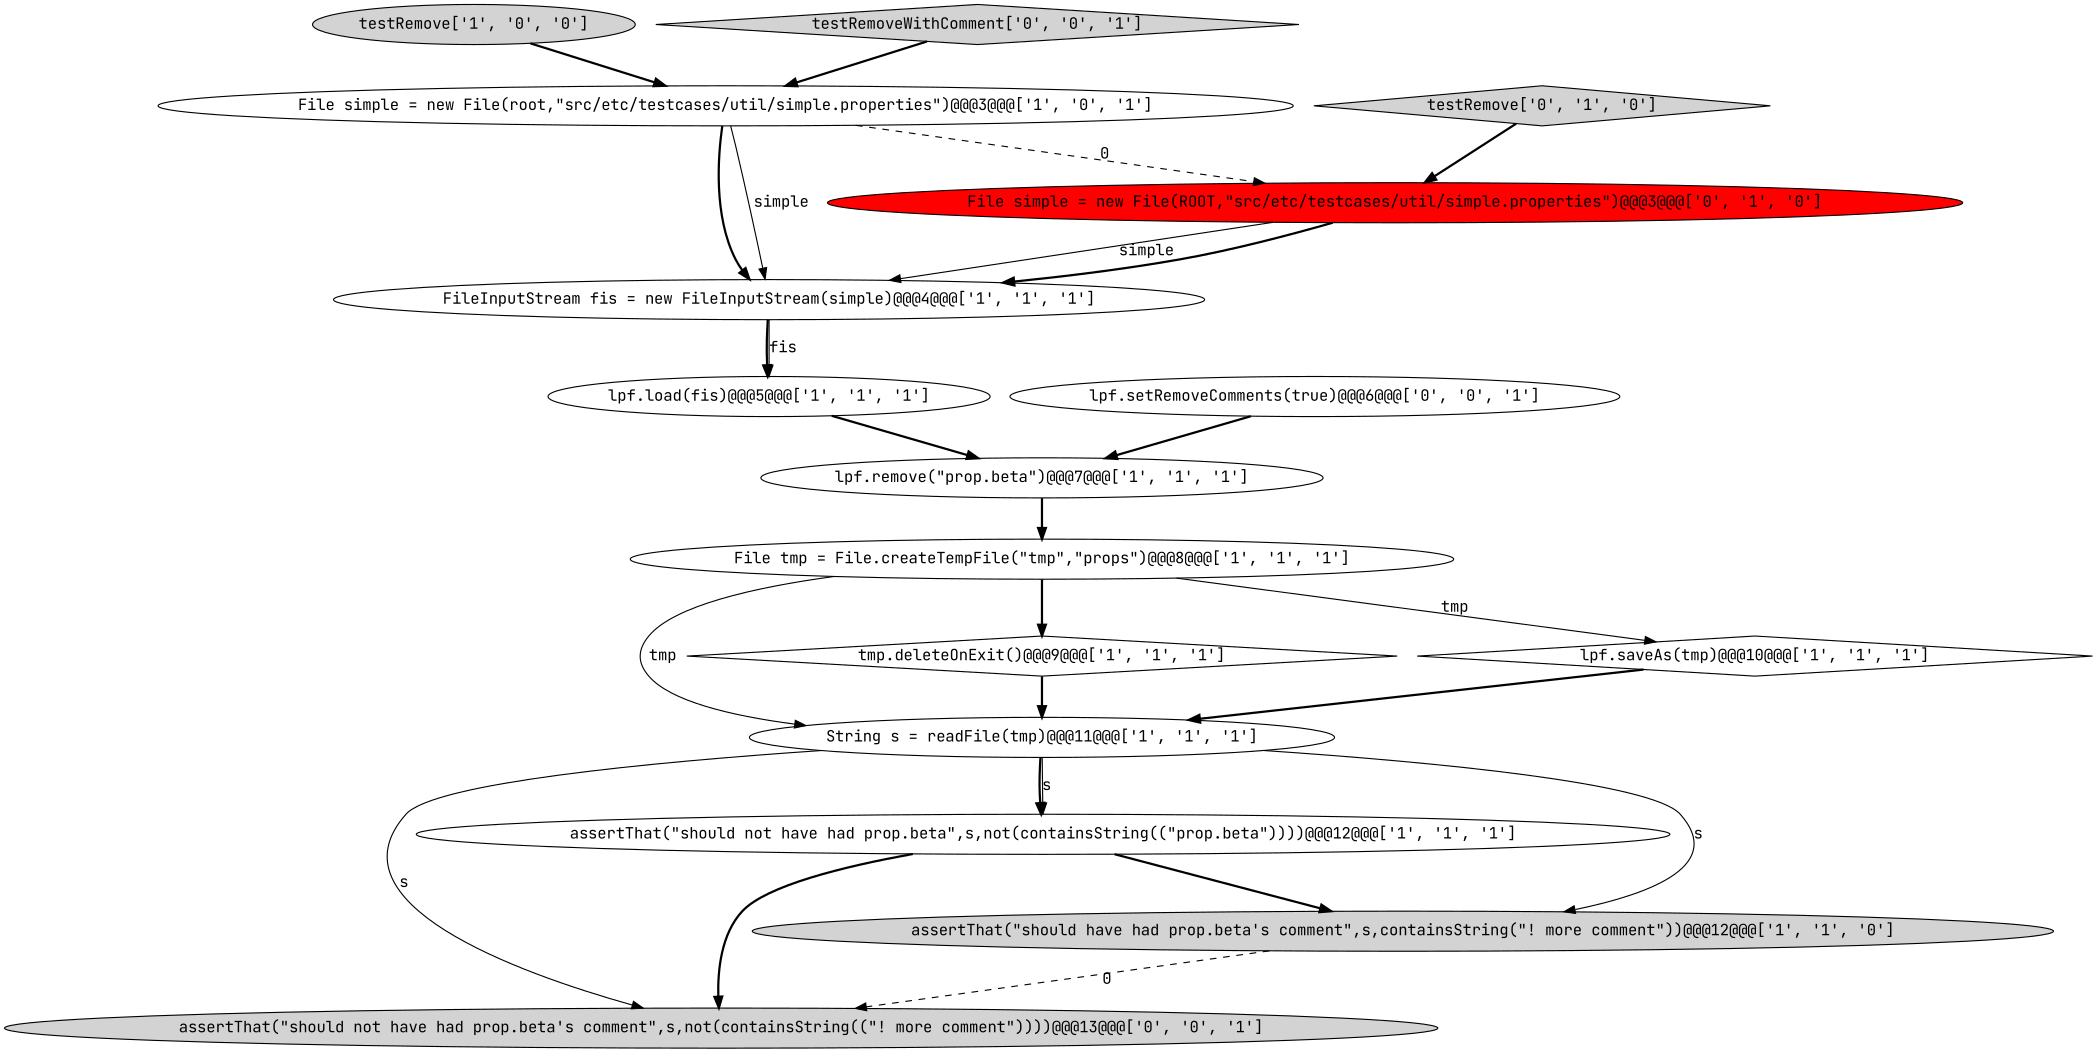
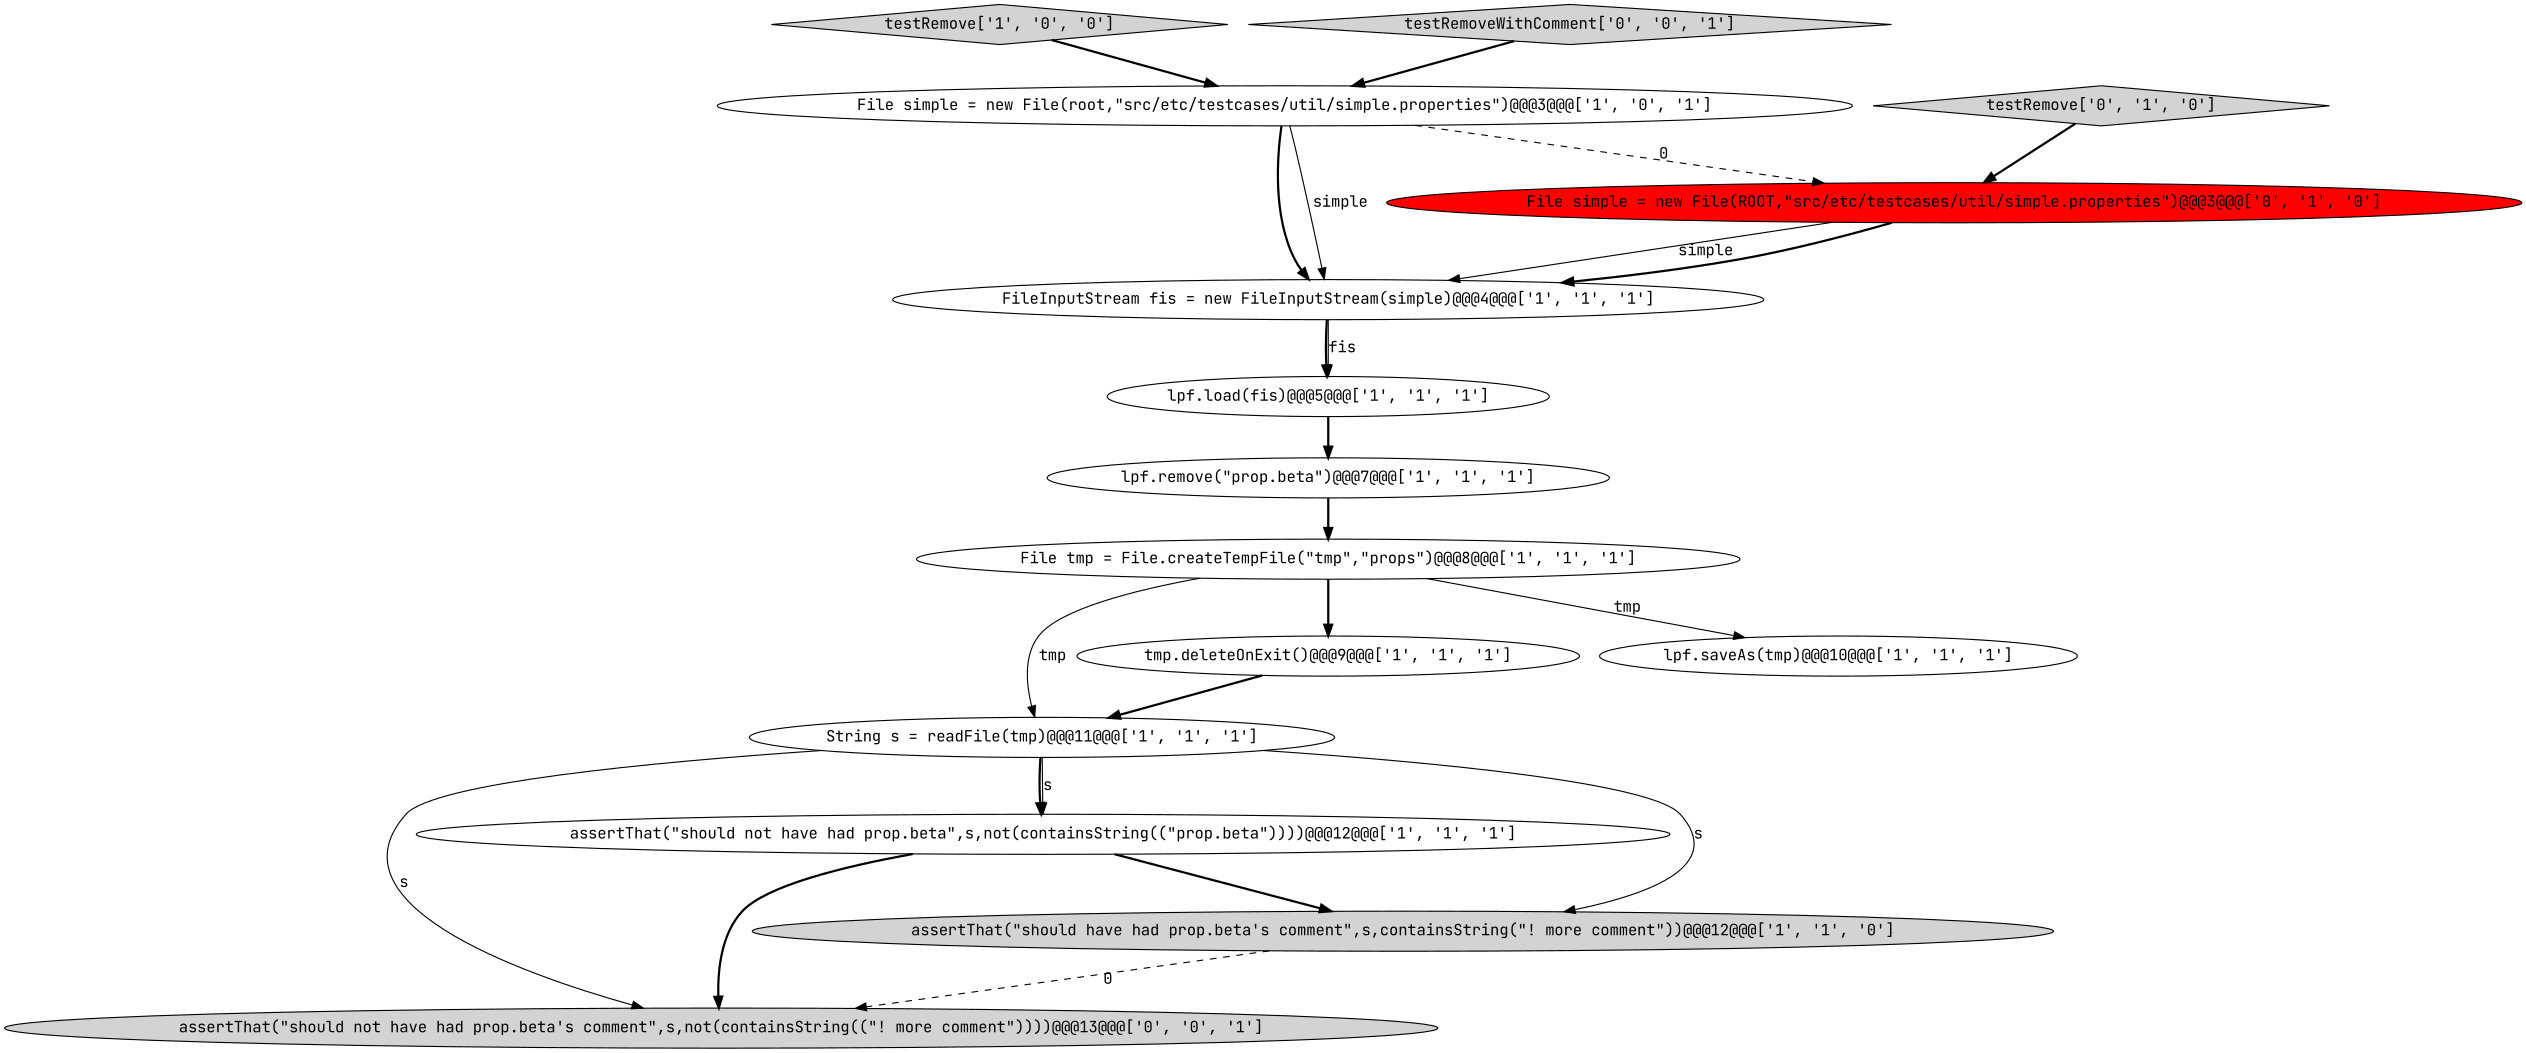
node "testRemove['1', '0', '0']": shape ellipse -> diamond
node "lpf.setRemoveComments(true)@@@6@@@['0', '0', '1']": removed
node "tmp.deleteOnExit()@@@9@@@['1', '1', '1']": shape diamond -> ellipse
node "lpf.saveAs(tmp)@@@10@@@['1', '1', '1']": shape diamond -> ellipse
edge "lpf.saveAs(tmp)@@@10@@@['1', '1', '1']" -> "String s = readFile(tmp)@@@11@@@['1', '1', '1']": removed
